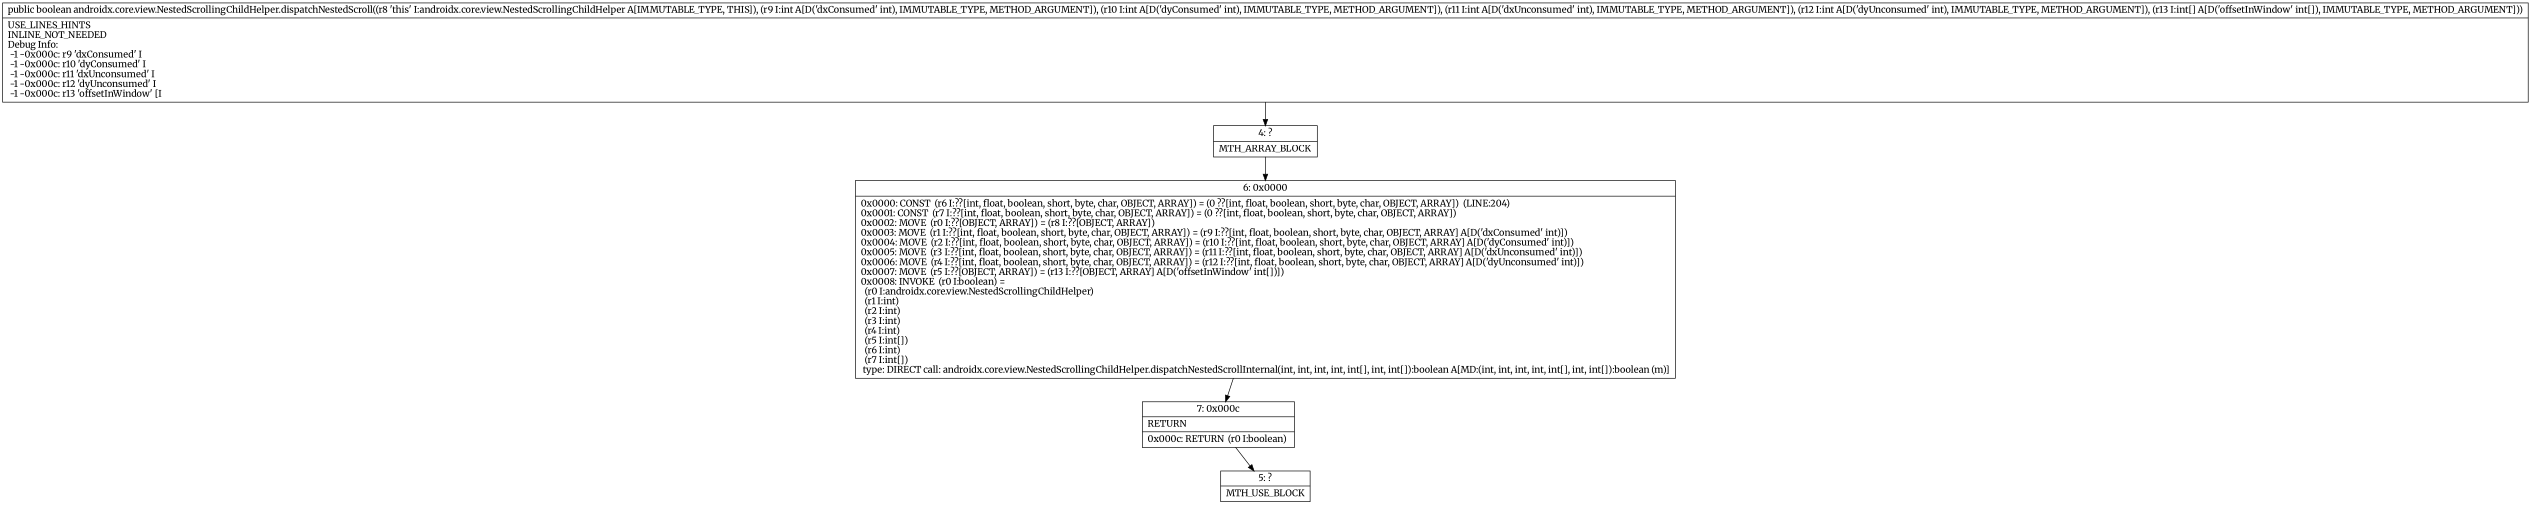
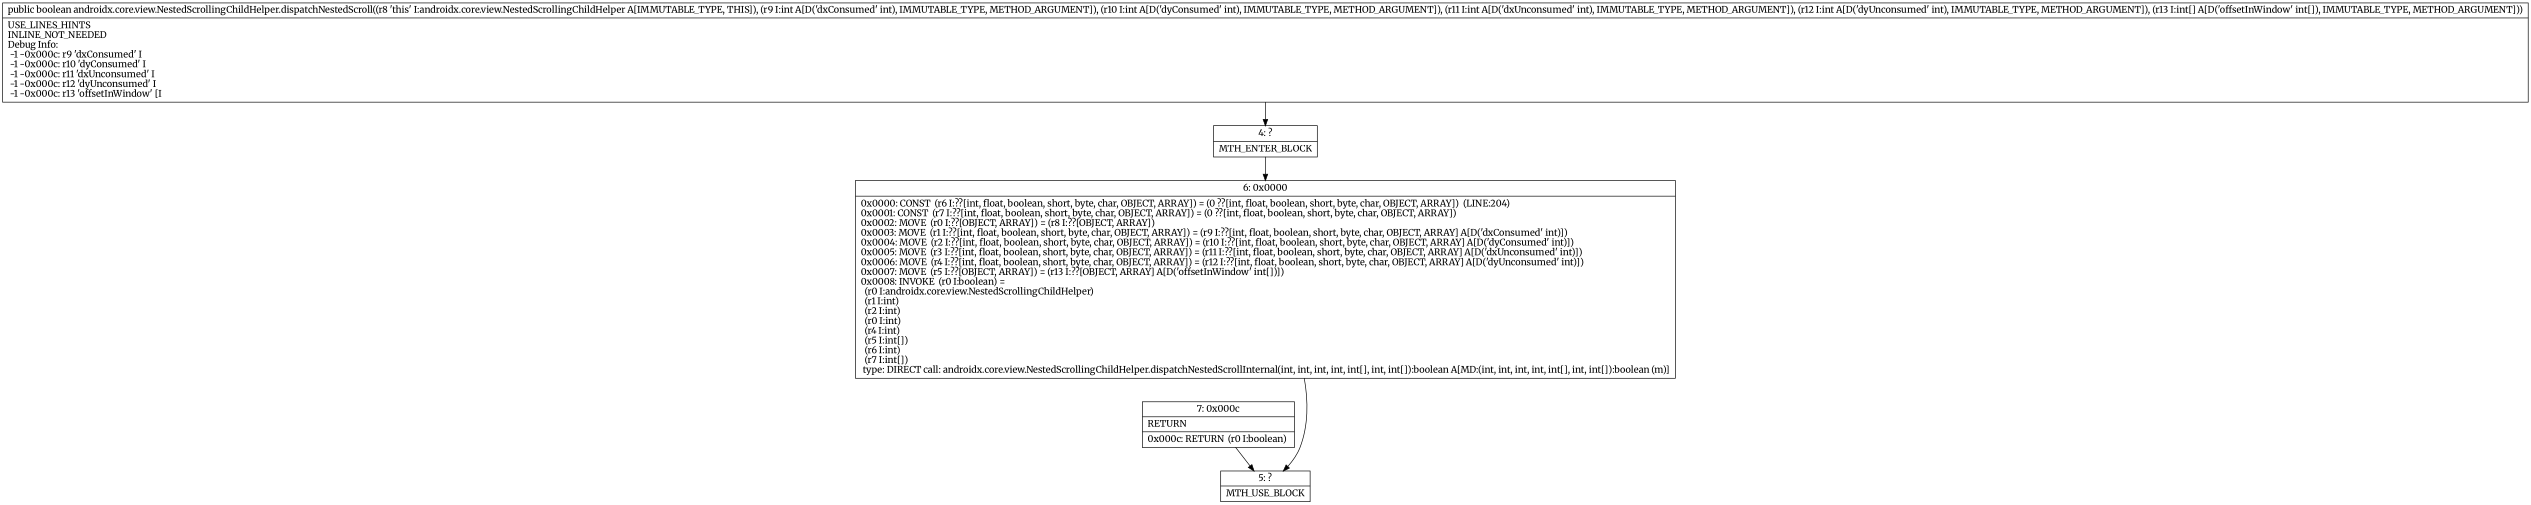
node "4: ?": text "MTH_ARRAY_BLOCK" -> "MTH_ENTER_BLOCK"
node "6: 0x0000": text "(r3 I:int)" -> "(r0 I:int)"
edge "6: 0x0000" -> "7: 0x000c": now "6: 0x0000" -> "5: ?"
